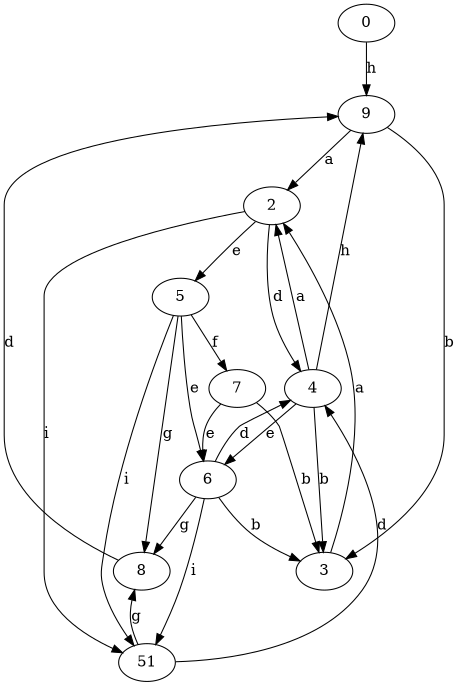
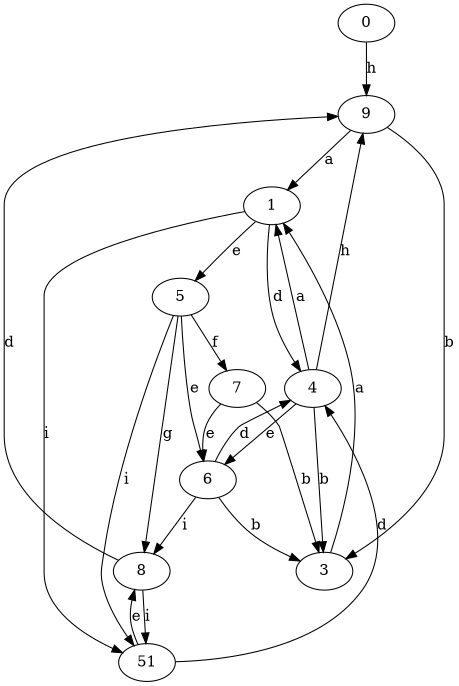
node "2": label "2" -> "1"
edge "6" -> "8": label "g" -> "i"
edge "6" -> "51": now "8" -> "51"
edge "51" -> "8": label "g" -> "e"
